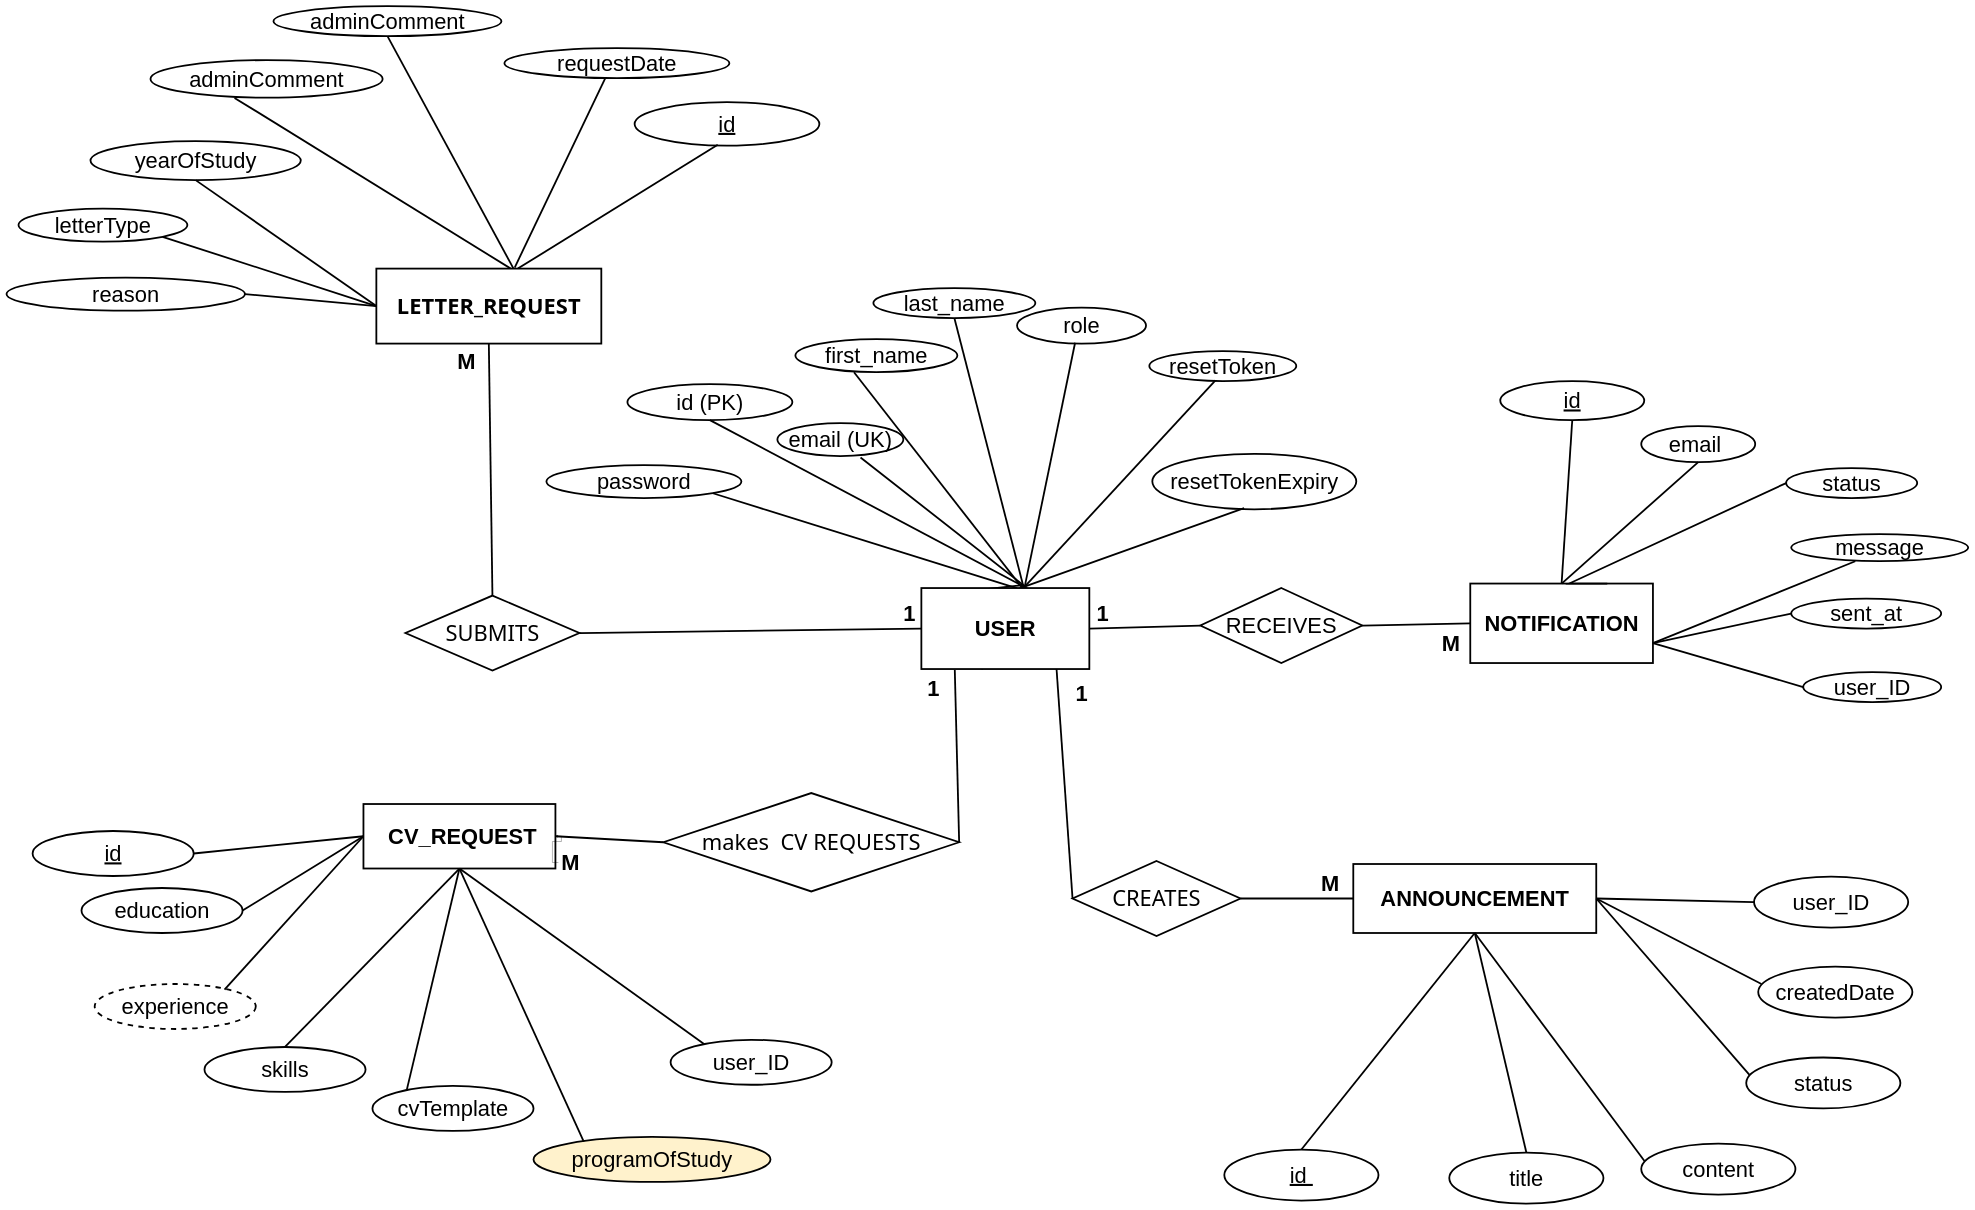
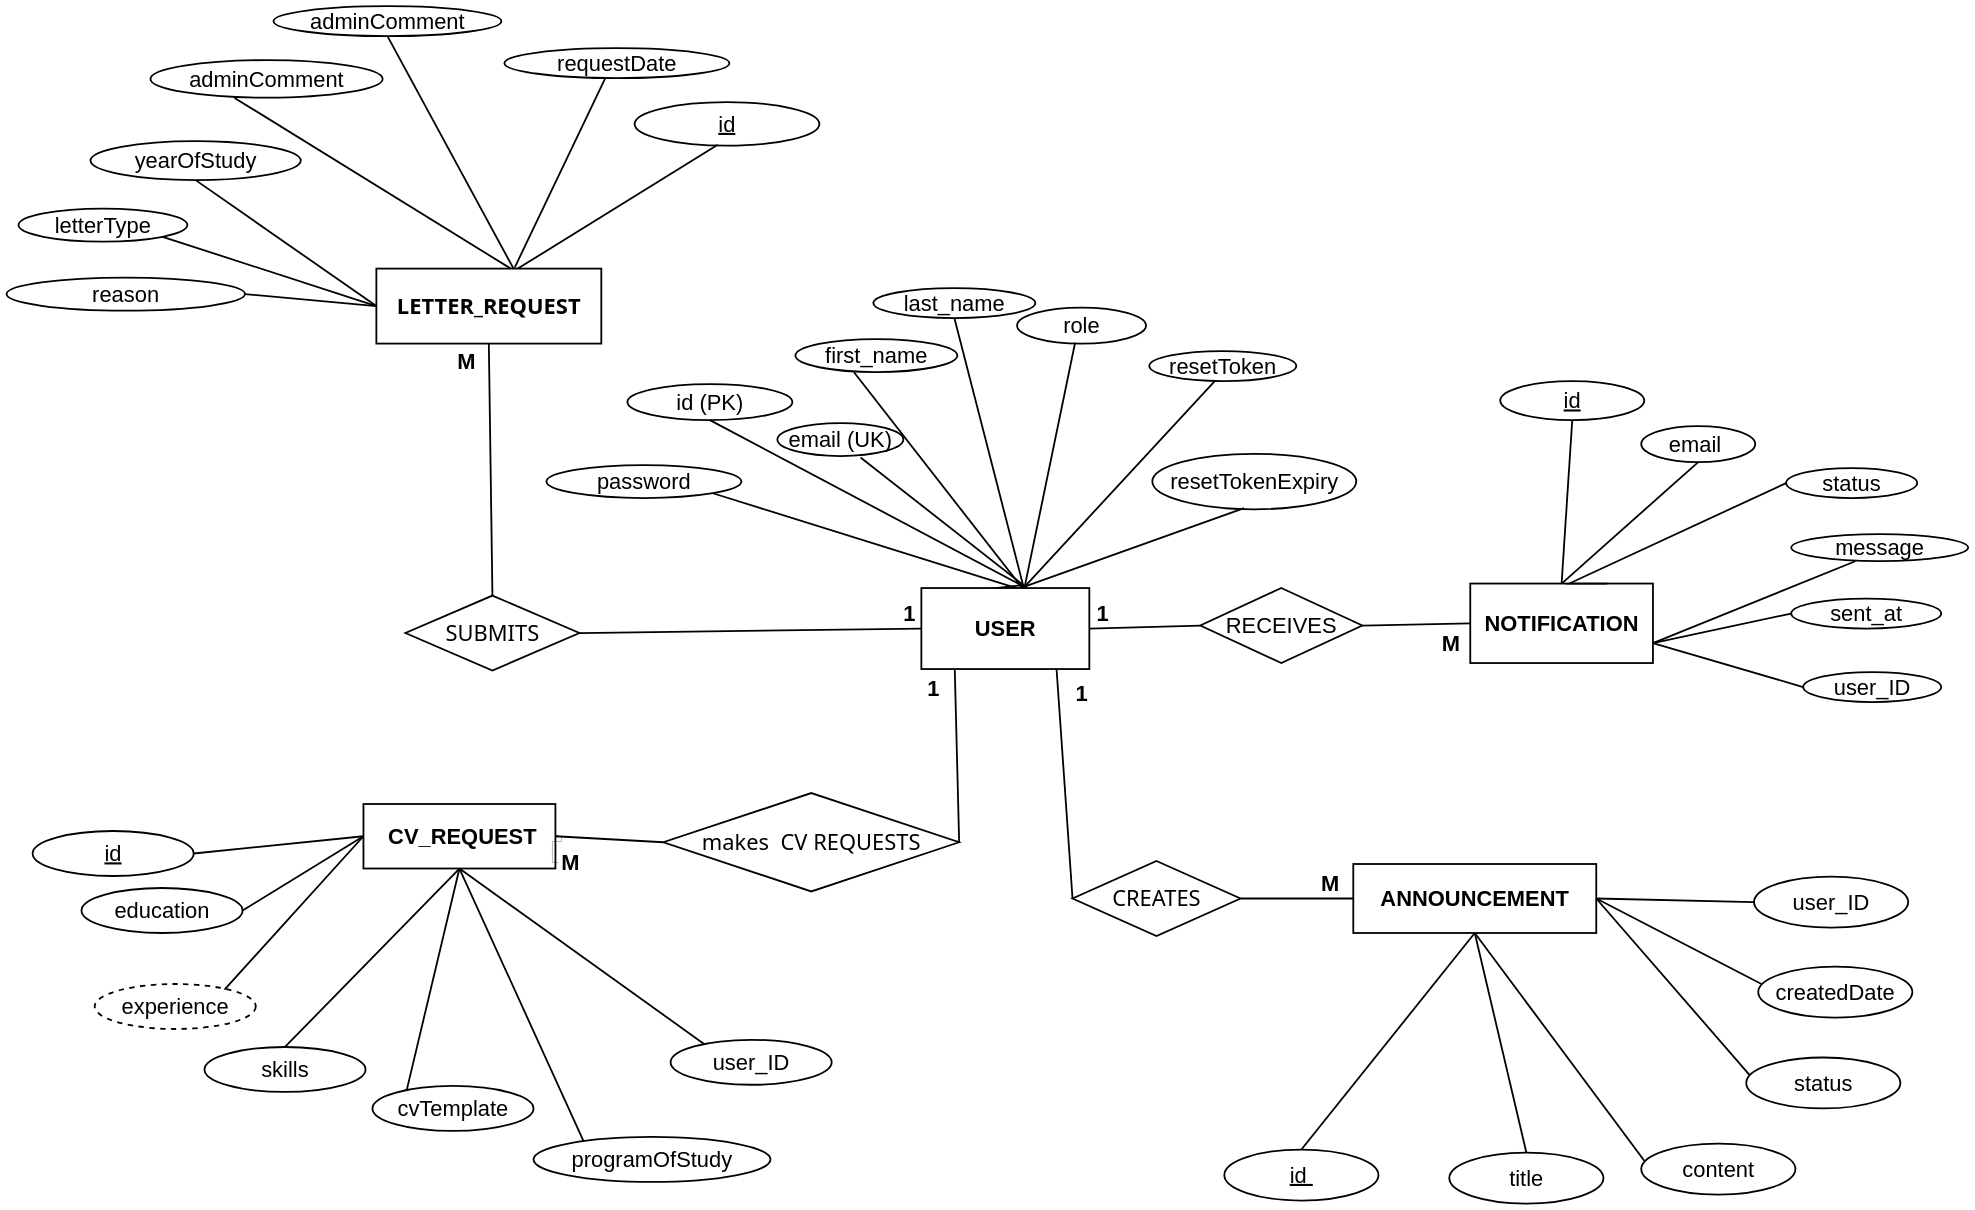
node "programOfStudy": fillcolor #fff2cc -> #ffffff
